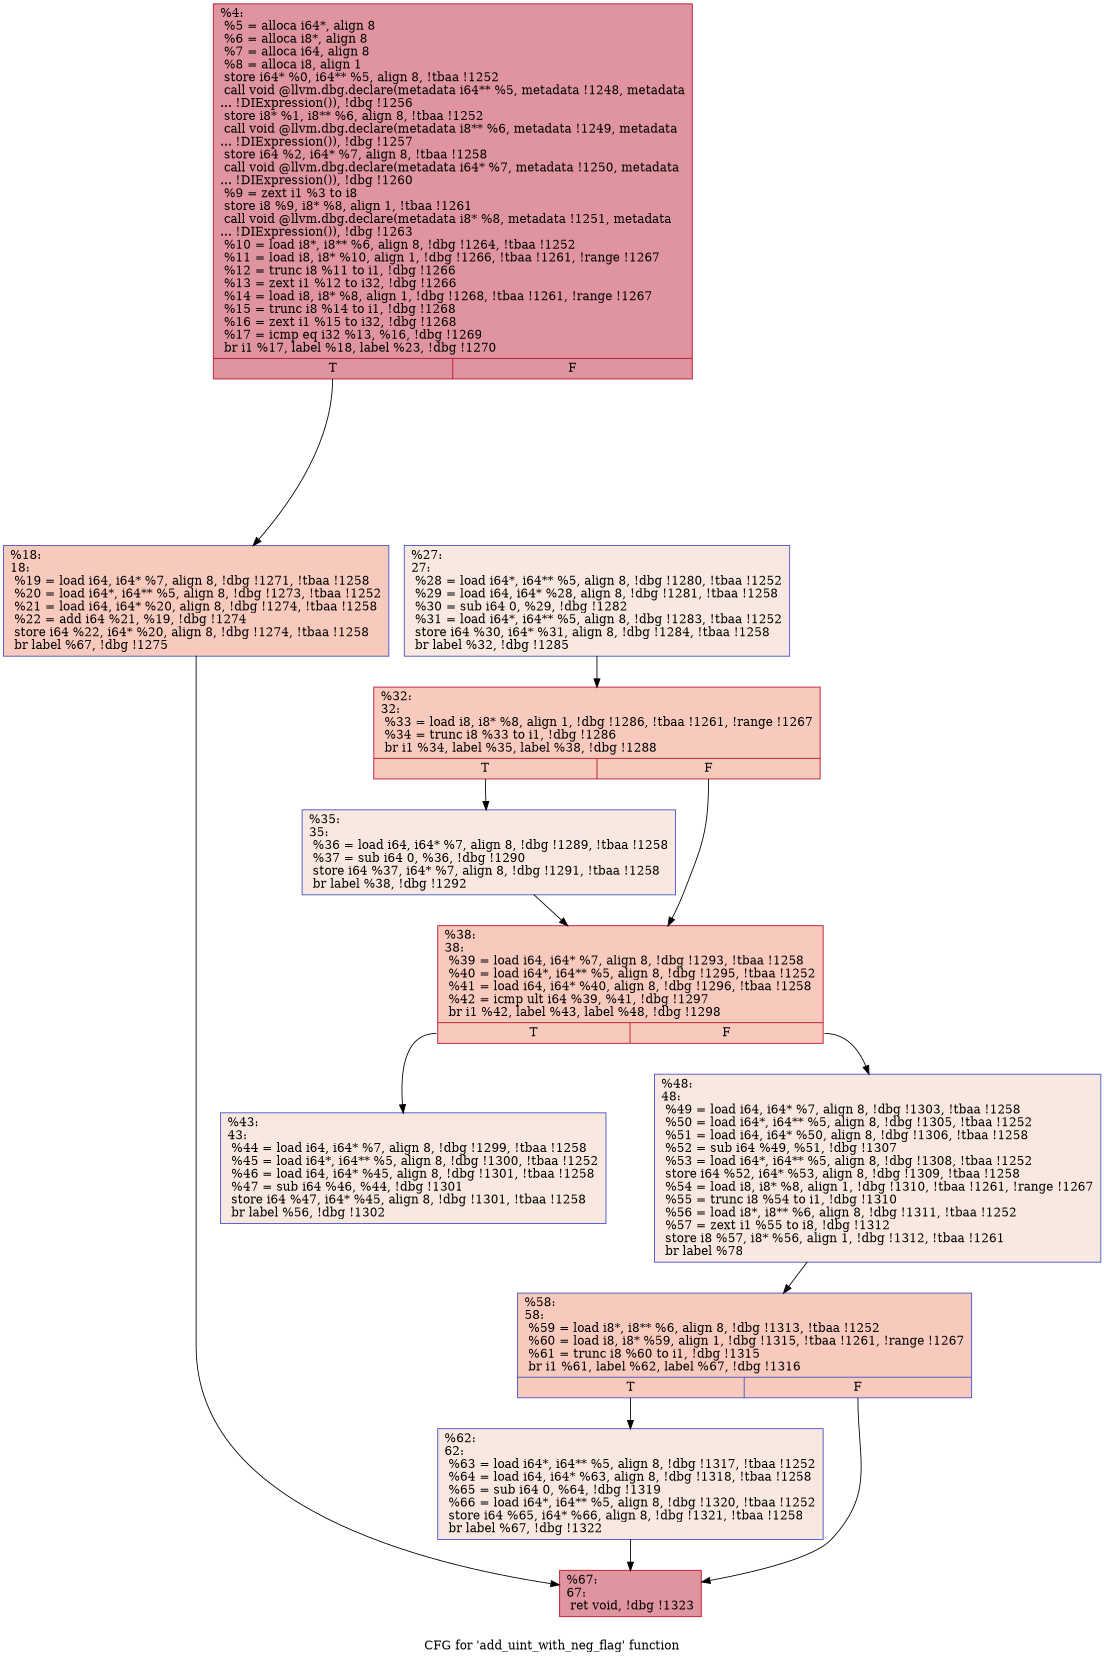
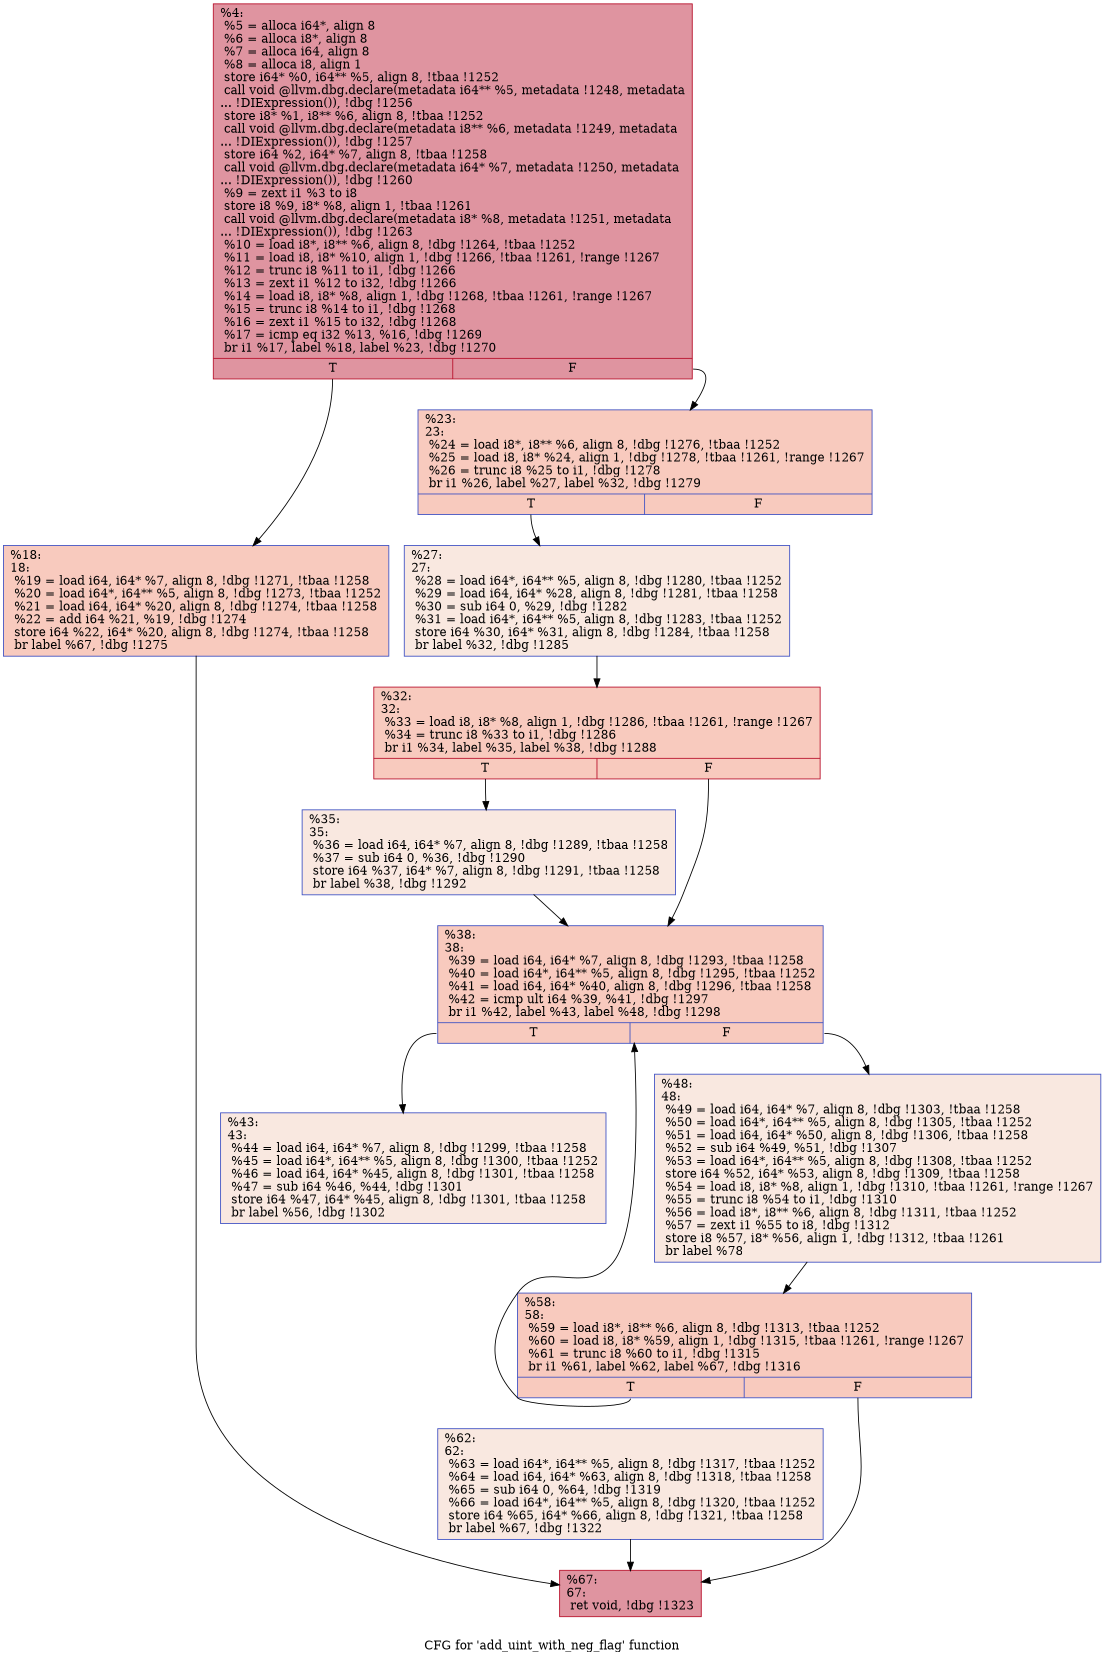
node "%23:": added
node "%38:": color #b70d28ff -> #3d50c3ff
edge "%58:" -> "%62:": now "%58:" -> "%38:"
